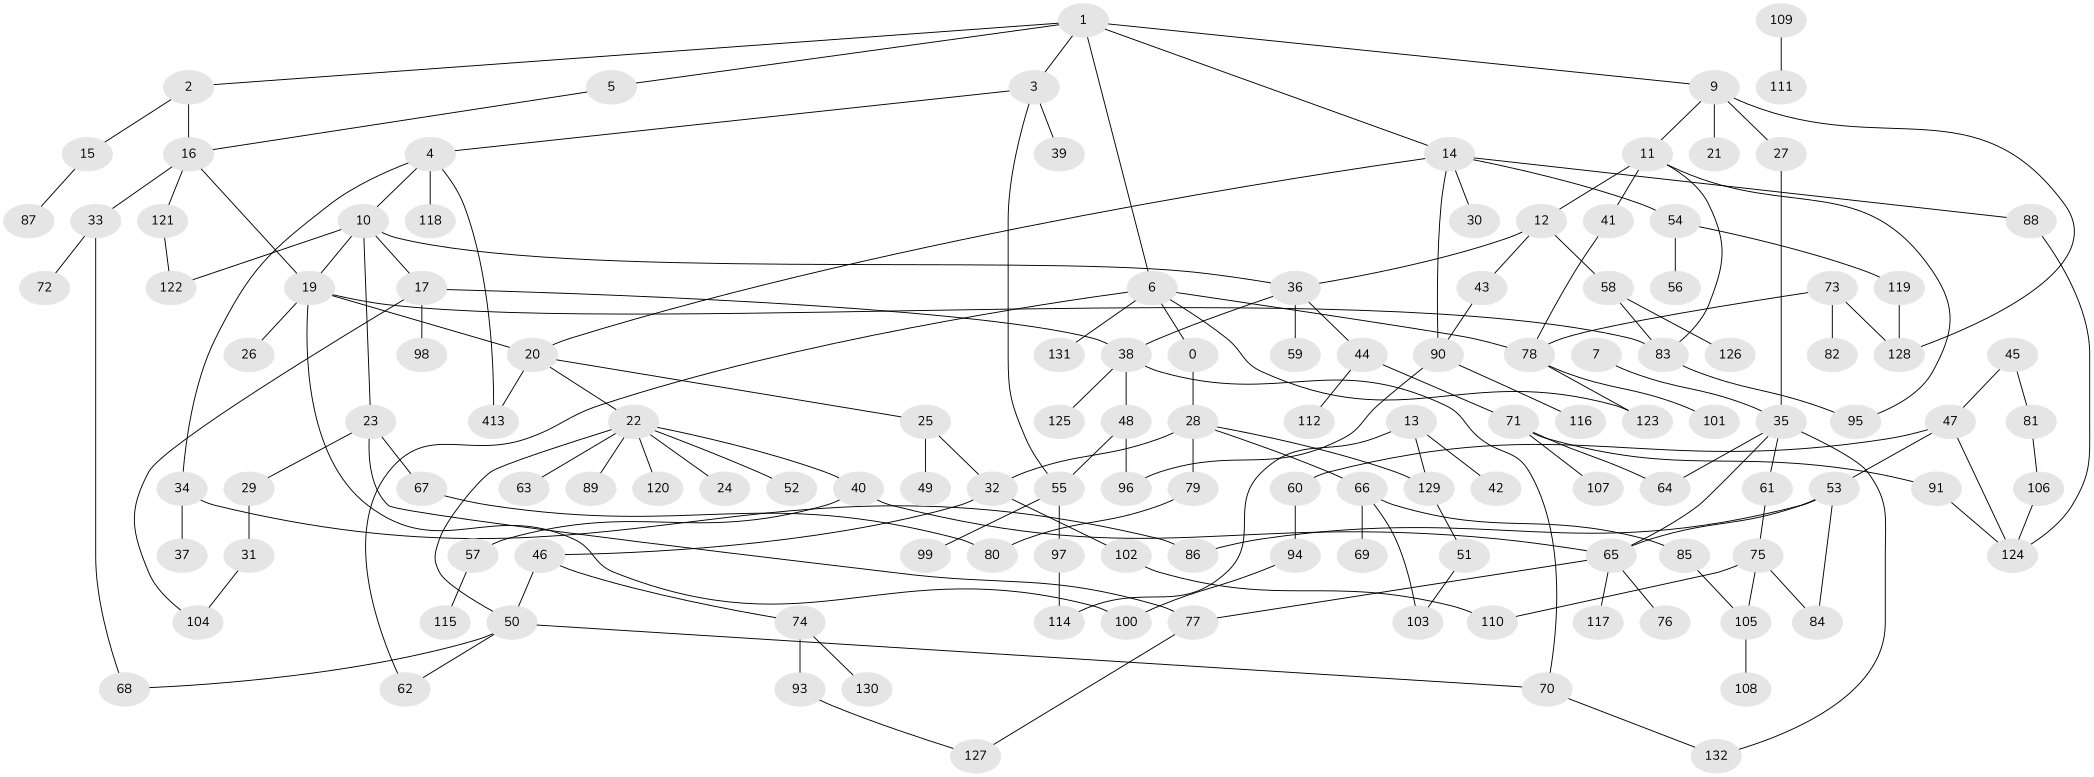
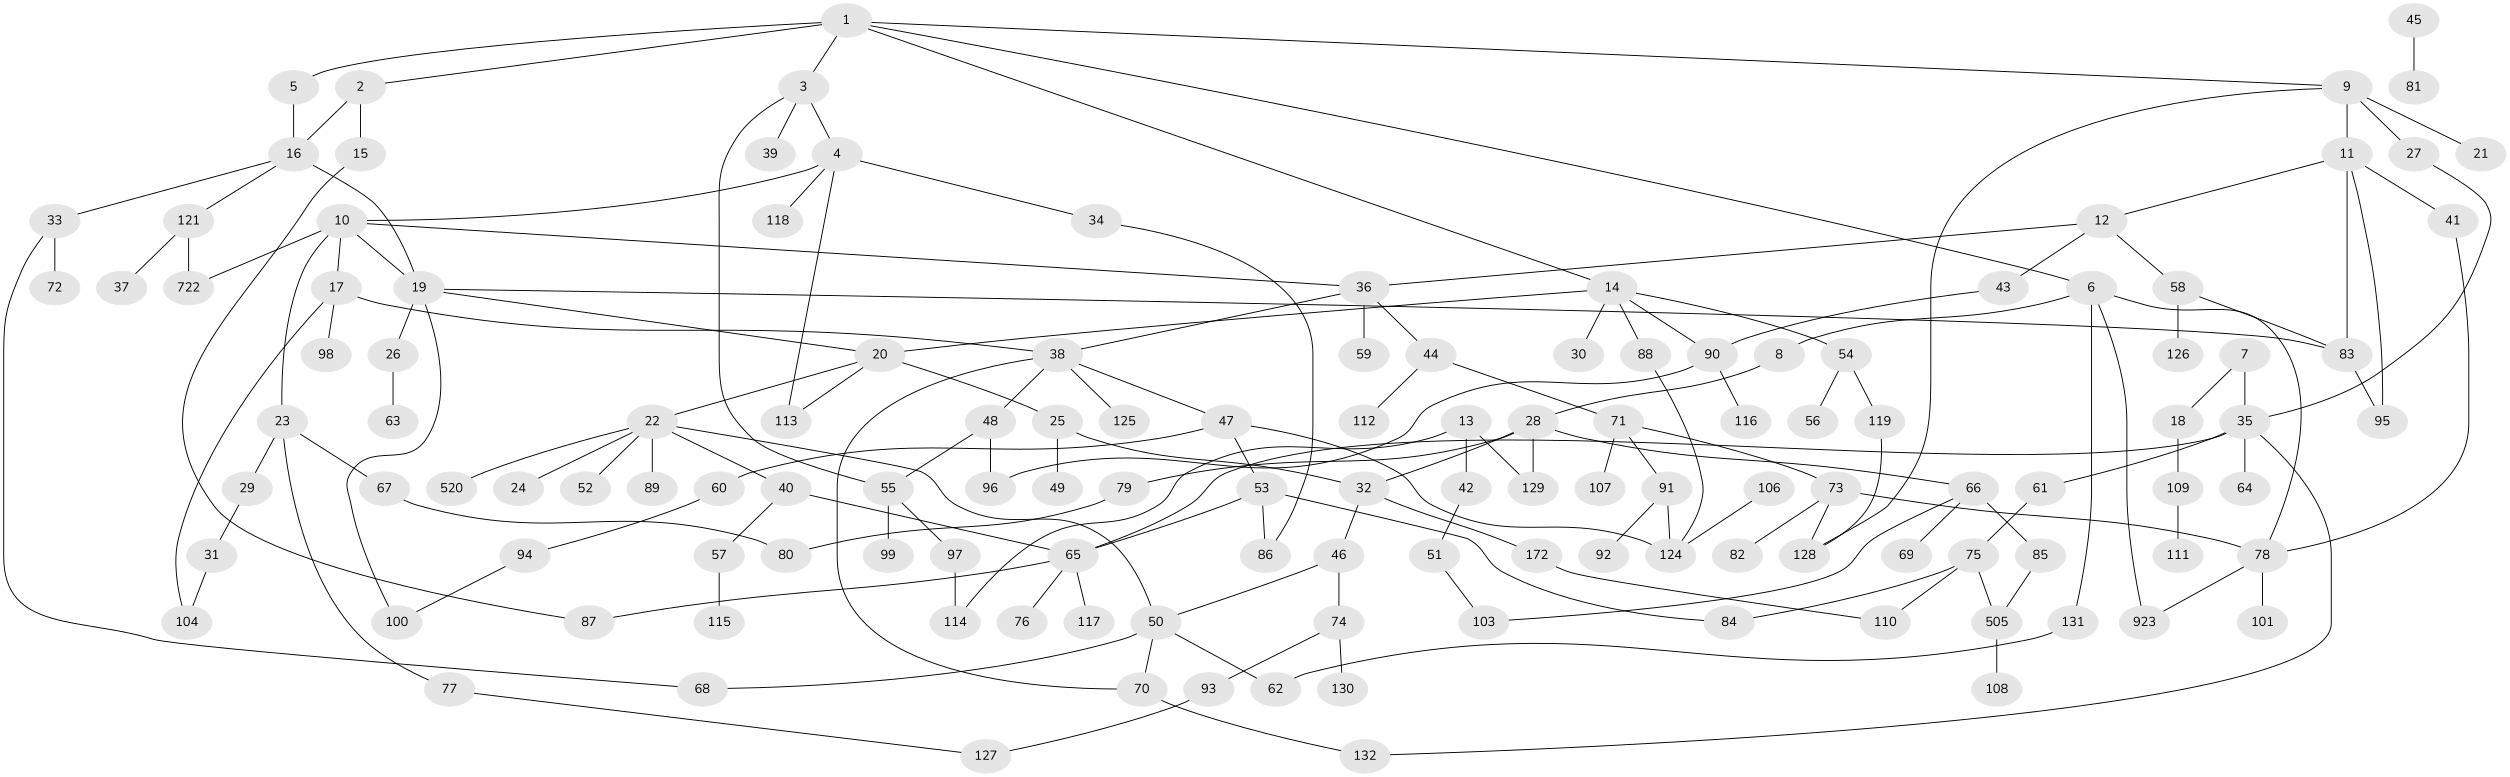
node "122": label "122" -> "722"
node "0": label "0" -> "8"
edge "45" -- "47": now "38" -- "47"
edge "6" -- "62": now "131" -- "62"
node "413": label "413" -> "113"
node "123": label "123" -> "923"
node "18": added
edge "22" -- "63": now "26" -- "63"
edge "71" -- "64": now "71" -- "73"
edge "81" -- "106": removed
node "120": label "120" -> "520"
edge "34" -- "37": now "121" -- "37"
edge "129" -- "51": now "42" -- "51"
node "102": label "102" -> "172"
node "92": added
edge "65" -- "77": now "65" -- "87"
node "105": label "105" -> "505"
